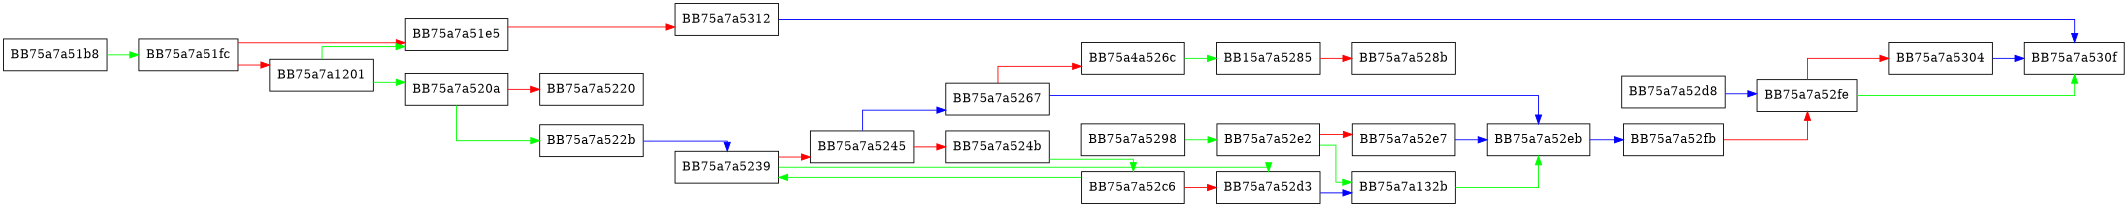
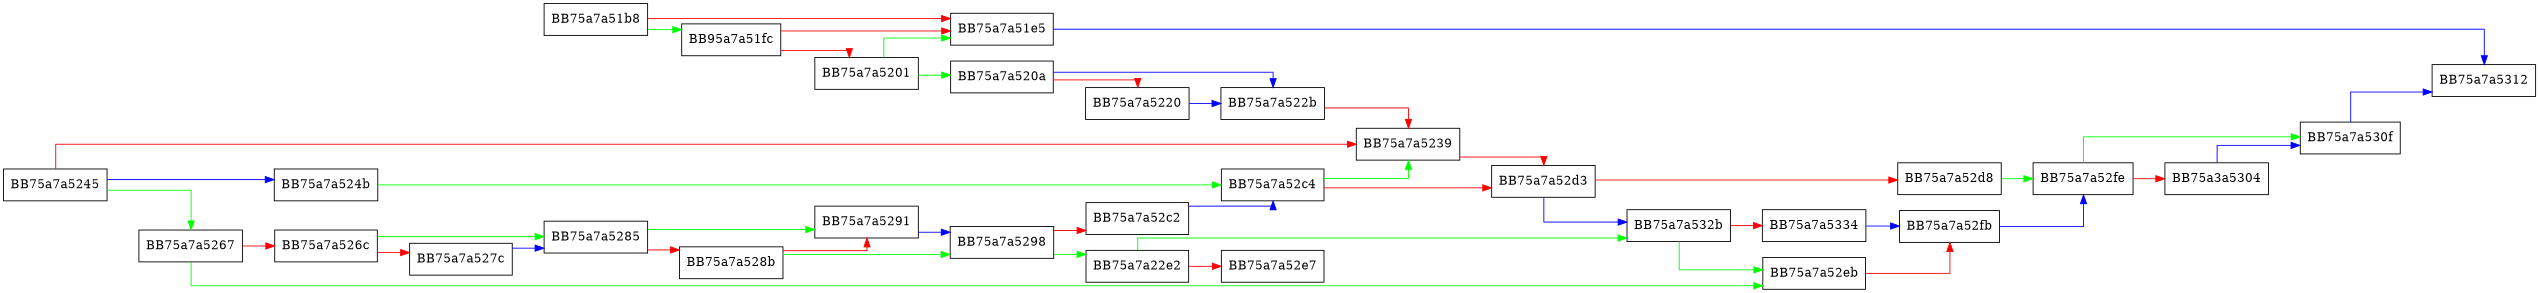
edge "BB75a7a51b8" -> "BB75a7a51e5": added
edge "BB75a7a5312" -> "BB75a7a530f": reversed
edge "BB75a7a51e5" -> "BB75a7a5312": color red -> blue
node "BB75a7a51fc": label "BB75a7a51fc" -> "BB95a7a51fc"
node "BB75a4a526c": label "BB75a4a526c" -> "BB75a7a526c"
node "BB15a7a5285": label "BB15a7a5285" -> "BB75a7a5285"
node "BB75a7a5304": label "BB75a7a5304" -> "BB75a3a5304"
node "BB75a7a1201": label "BB75a7a1201" -> "BB75a7a5201"
edge "BB75a7a52d8" -> "BB75a7a52fe": color blue -> green
edge "BB75a7a5267" -> "BB75a7a52eb": color blue -> green
edge "BB75a7a5220" -> "BB75a7a522b": added
edge "BB75a7a5245" -> "BB75a7a5267": color blue -> green
node "BB75a7a52e2": label "BB75a7a52e2" -> "BB75a7a22e2"
edge "BB75a7a52e7" -> "BB75a7a52eb": removed
edge "BB75a7a52eb" -> "BB75a7a52fb": color blue -> red
edge "BB75a7a52fb" -> "BB75a7a52fe": color red -> blue
edge "BB75a7a520a" -> "BB75a7a522b": color green -> blue
edge "BB75a7a522b" -> "BB75a7a5239": color blue -> red
edge "BB75a7a5245" -> "BB75a7a524b": color red -> blue
edge "BB75a7a5239" -> "BB75a7a5245": reversed
edge "BB75a7a5239" -> "BB75a7a52d3": color green -> red
edge "BB75a7a52d3" -> "BB75a7a52d8": added
node "BB75a7a52c6": label "BB75a7a52c6" -> "BB75a7a52c4"
node "BB75a7a132b": label "BB75a7a132b" -> "BB75a7a532b"
node "BB75a7a52c2": added
node "BB75a7a5291": added
node "BB75a7a5334": added
edge "BB75a7a528b" -> "BB75a7a5298": added
node "BB75a7a527c": added
